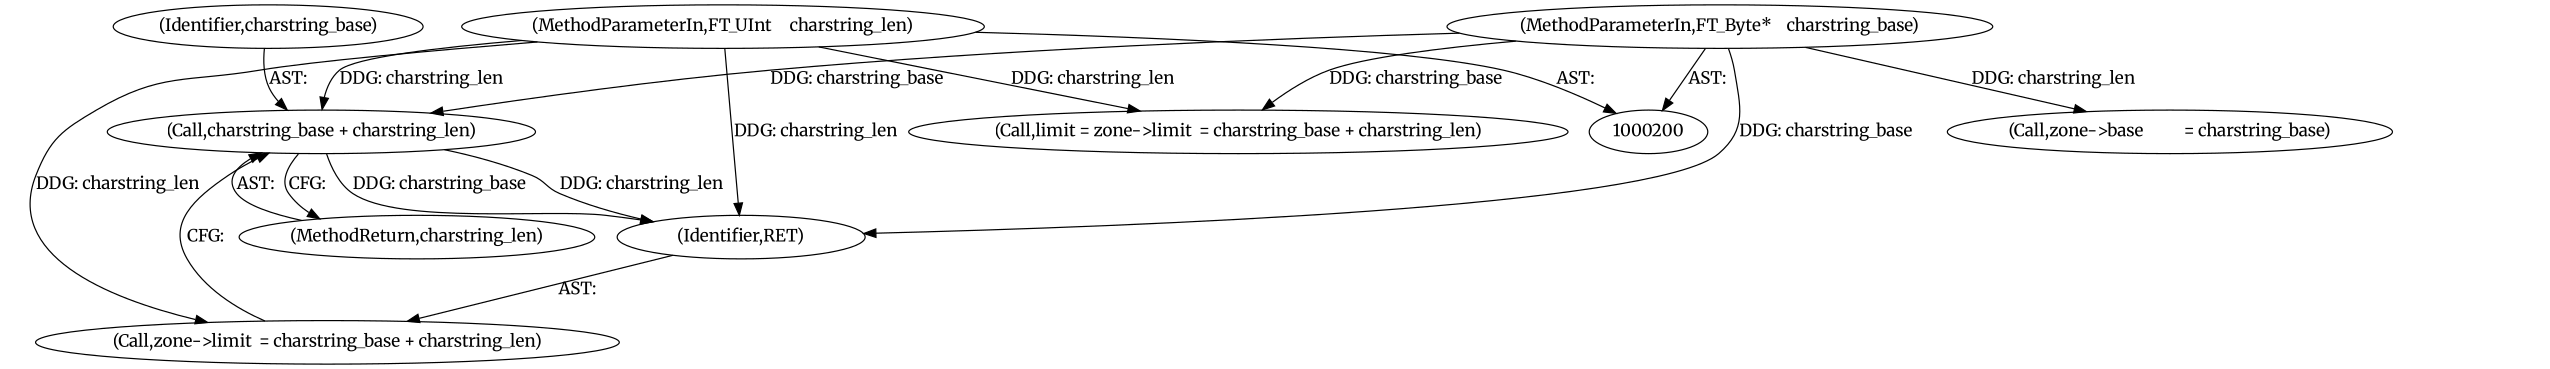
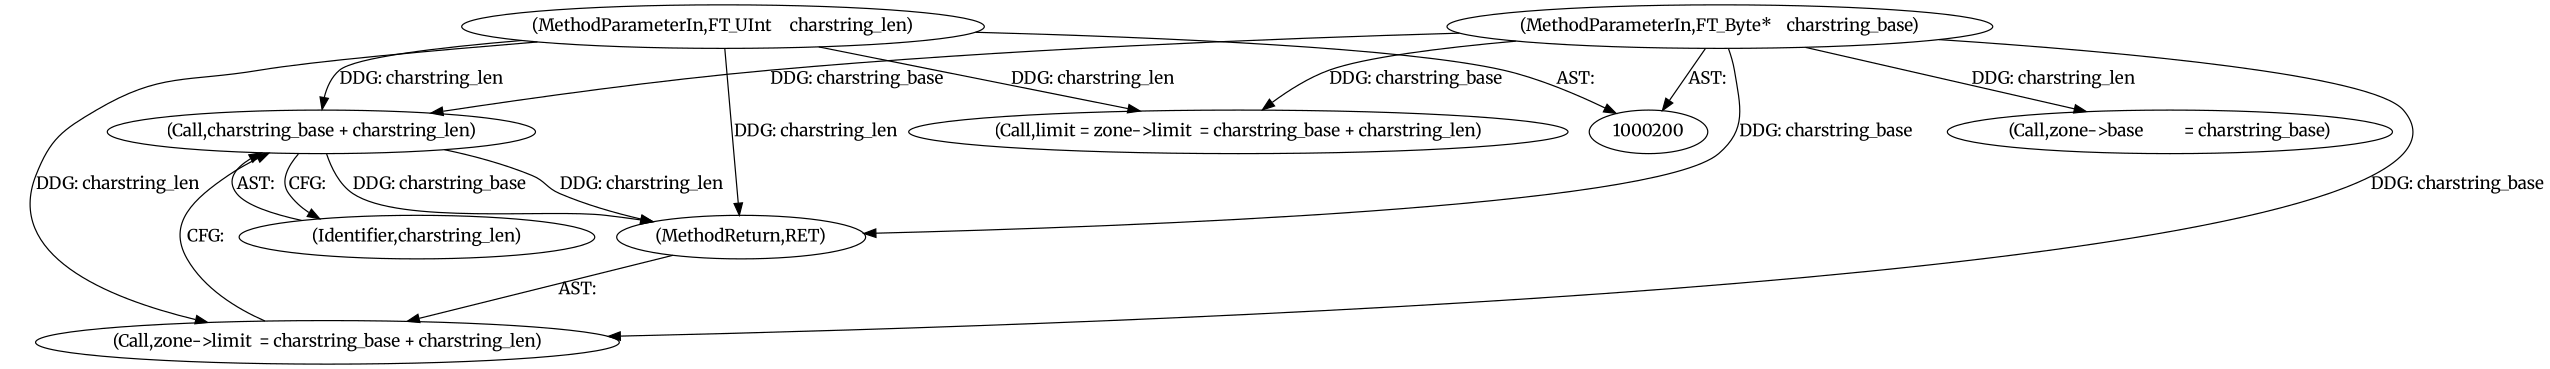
node "(Identifier,charstring_base)": removed
node "(MethodReturn,charstring_len)": label "(MethodReturn,charstring_len)" -> "(Identifier,charstring_len)"
node "(Identifier,RET)": label "(Identifier,RET)" -> "(MethodReturn,RET)"
edge "(MethodParameterIn,FT_Byte*    charstring_base)" -> "(Call,zone->limit  = charstring_base + charstring_len)": added, label "DDG: charstring_base"
